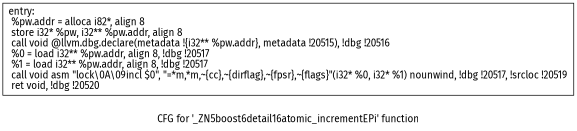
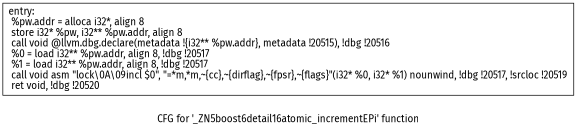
node "entry:": text "%pw.addr = alloca i82*, align 8" -> "%pw.addr = alloca i32*, align 8"
